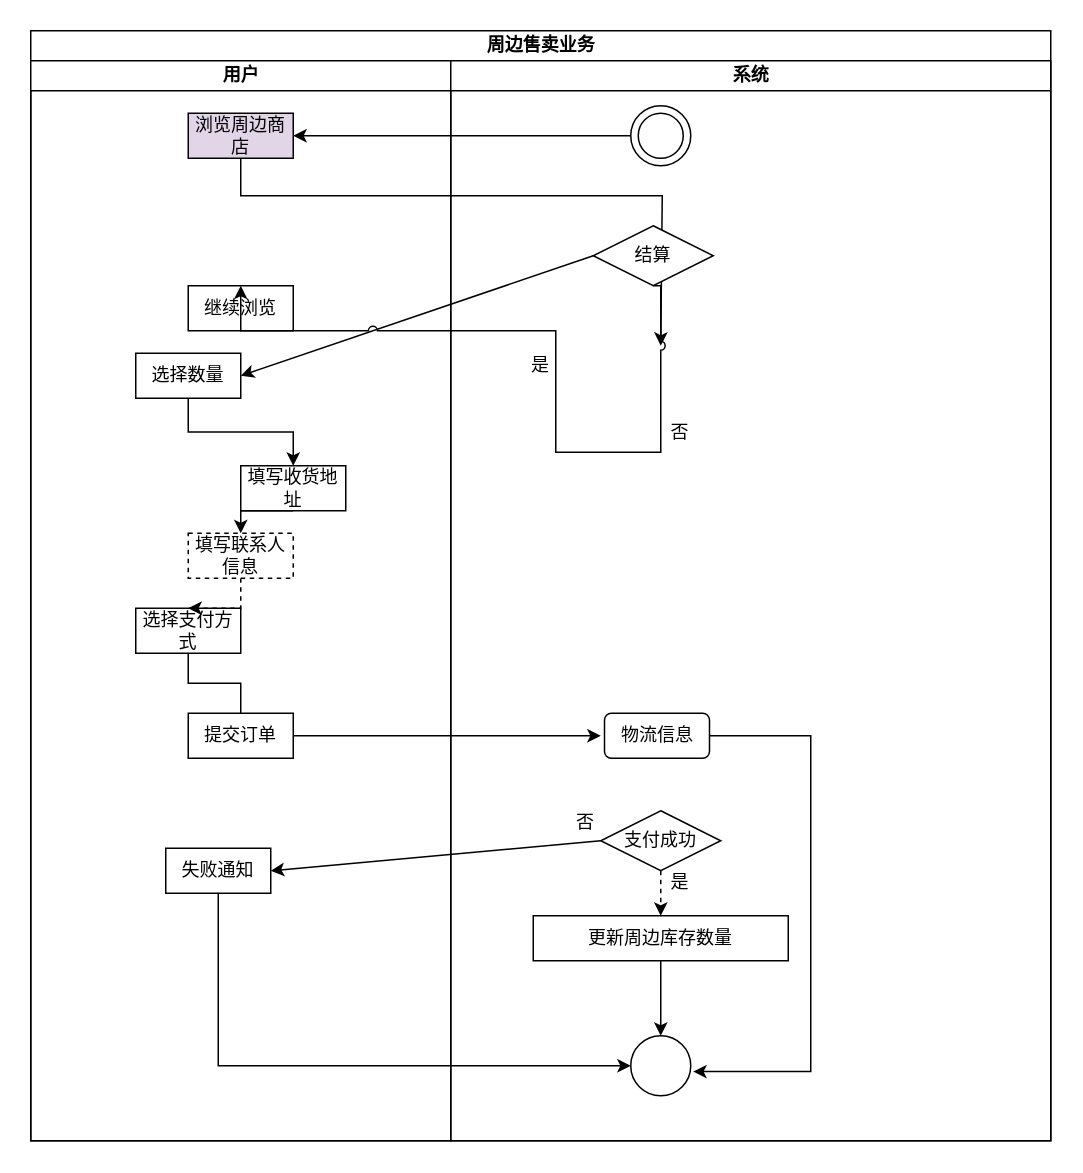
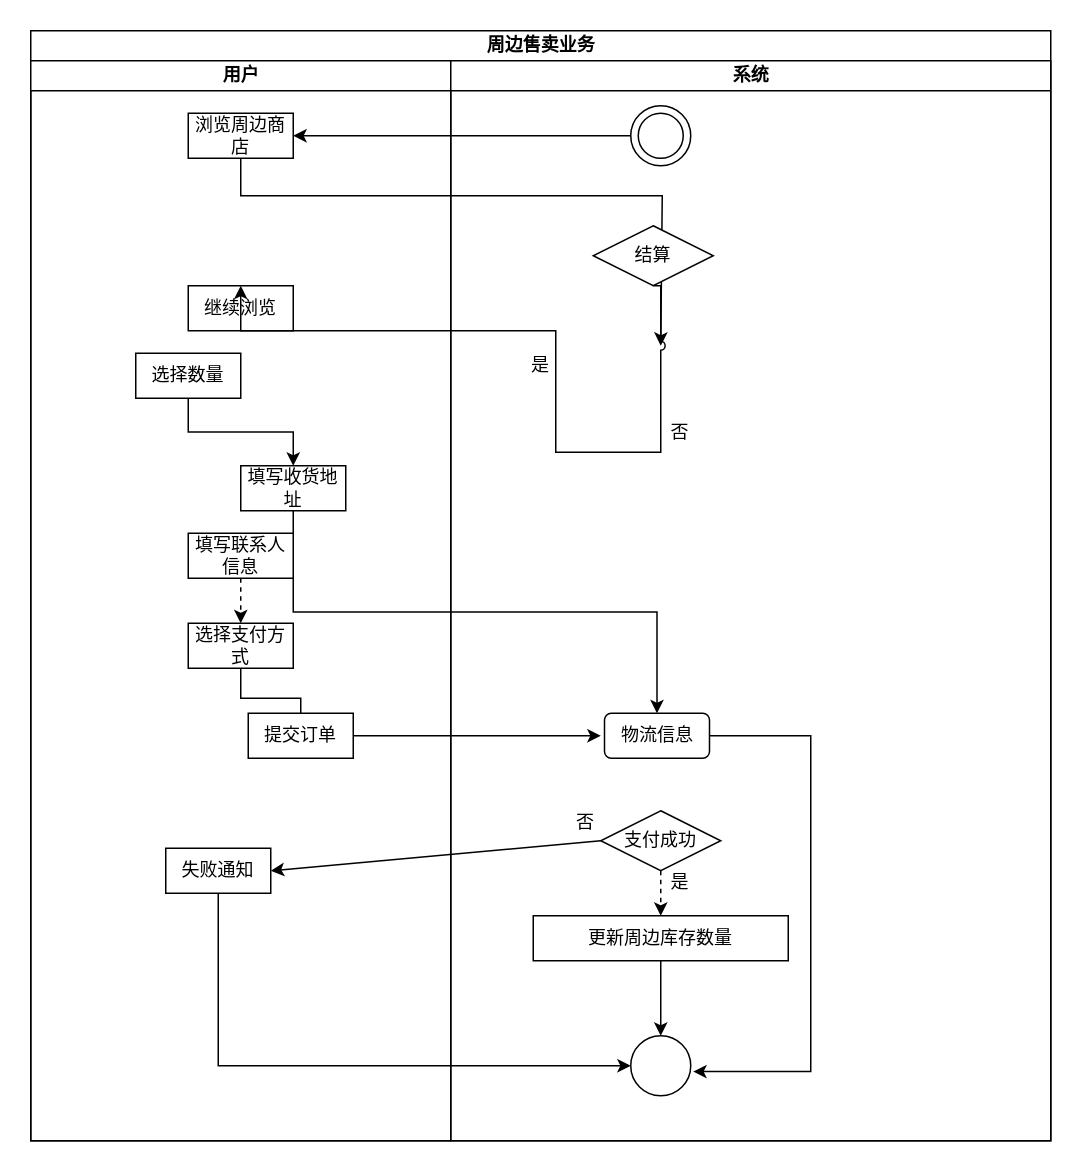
node "浏览周边商店": fillcolor #e1d5e7 -> #ffffff
edge "结算" -> "选择数量": removed
edge "填写收货地址" -> "填写联系人信息": now "填写收货地址" -> "物流信息"
node "填写联系人信息": style dashed -> solid
node "选择支付方式": moved (188, 631) -> (241, 646)
node "提交订单": moved (241, 736) -> (301, 736)
